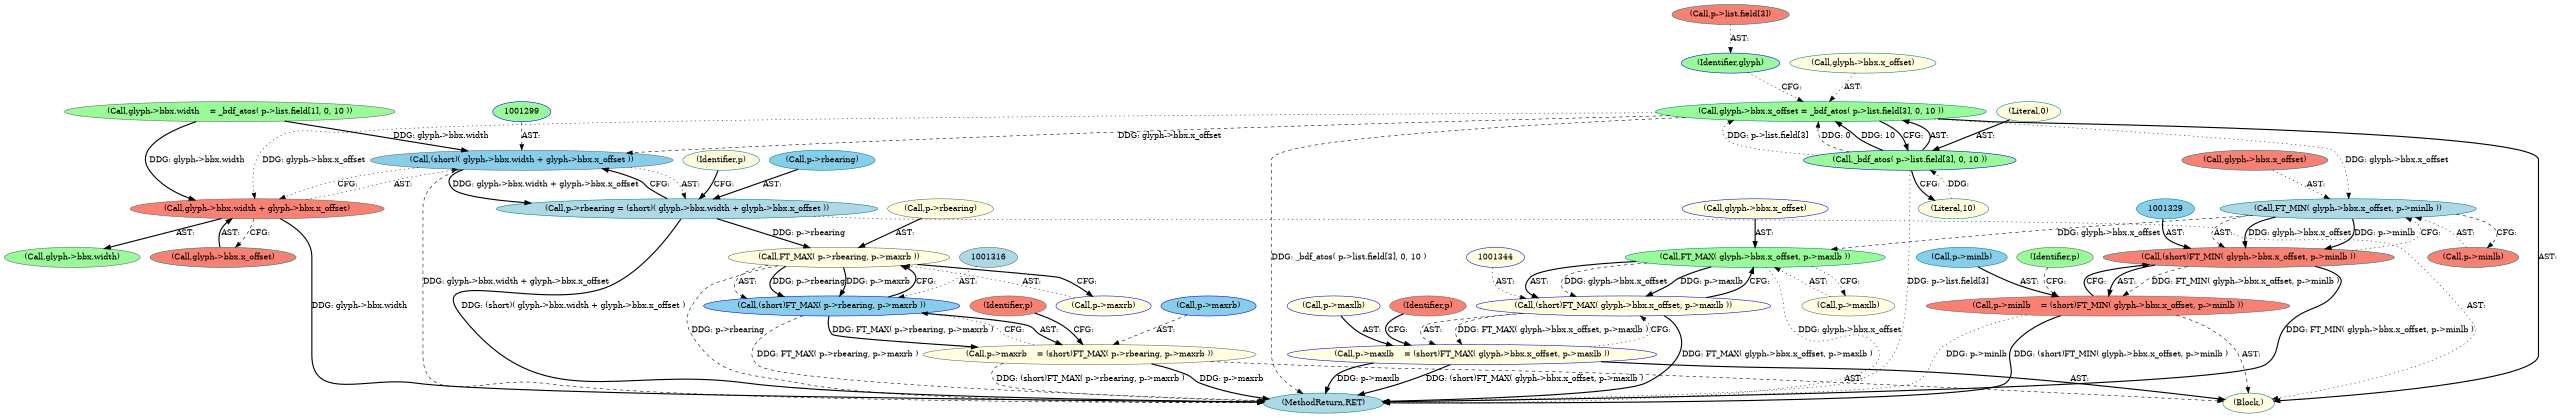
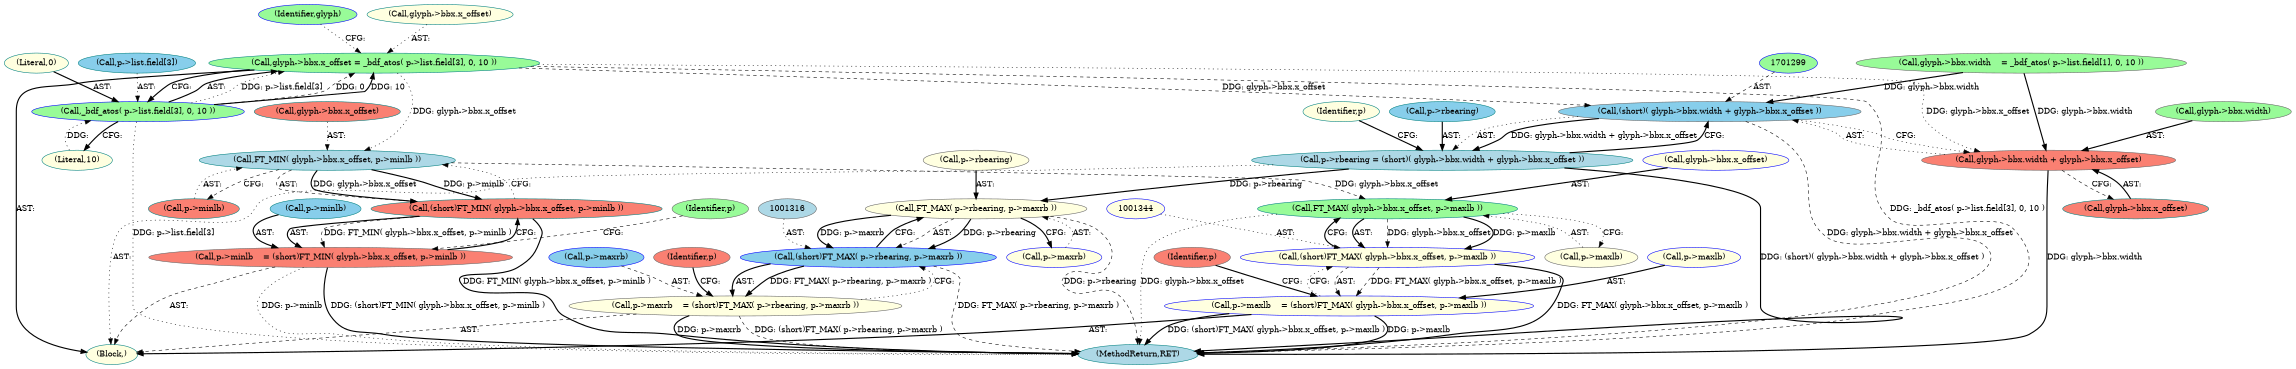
node "(Call,p->list.field[3])": fillcolor salmon -> skyblue
edge "(Call,p->list.field[3])" -> "(Identifier,glyph)": now "(Call,p->list.field[3])" -> "(Call,_bdf_atos( p->list.field[3], 0, 10 ))"
node "1001299": label "1001299" -> "1701299"
node "1001329": removed
edge "(Call,glyph->bbx.width + glyph->bbx.x_offset)" -> "(Call,glyph->bbx.width)": reversed
